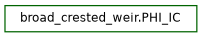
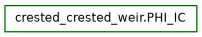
node "broad_crested_weir.PHI_IC": label "broad_crested_weir.PHI_IC" -> "crested_crested_weir.PHI_IC"
